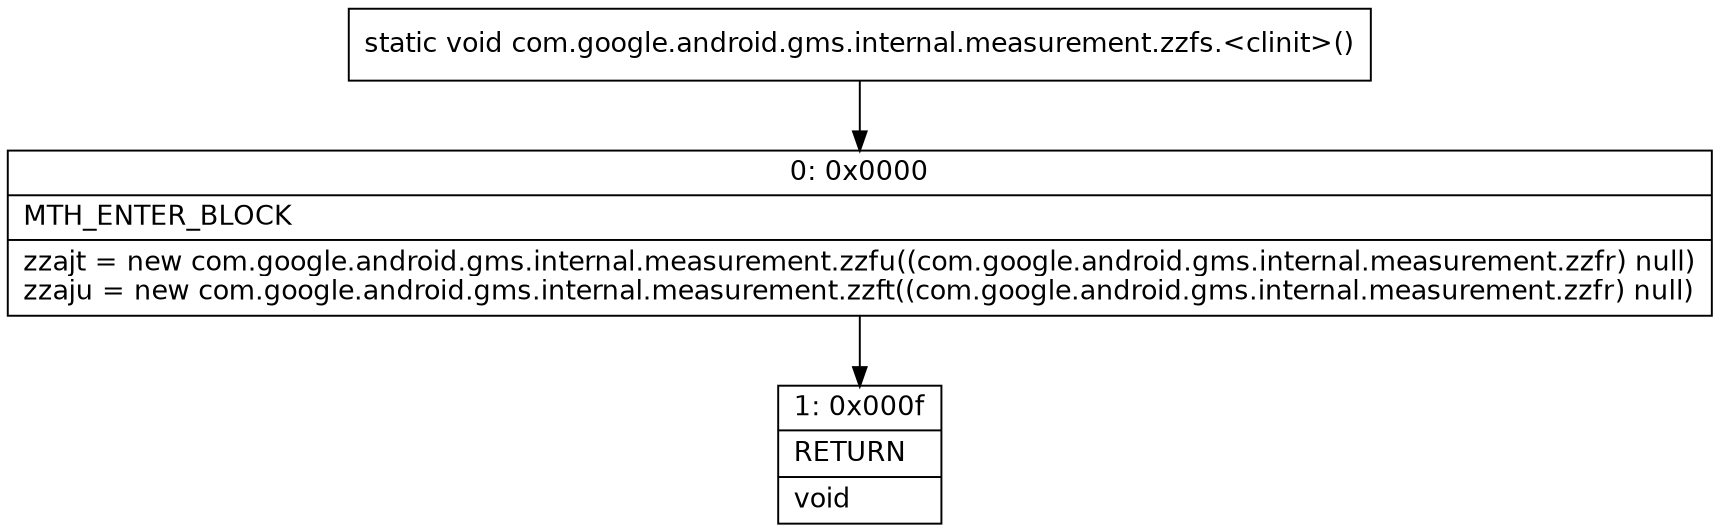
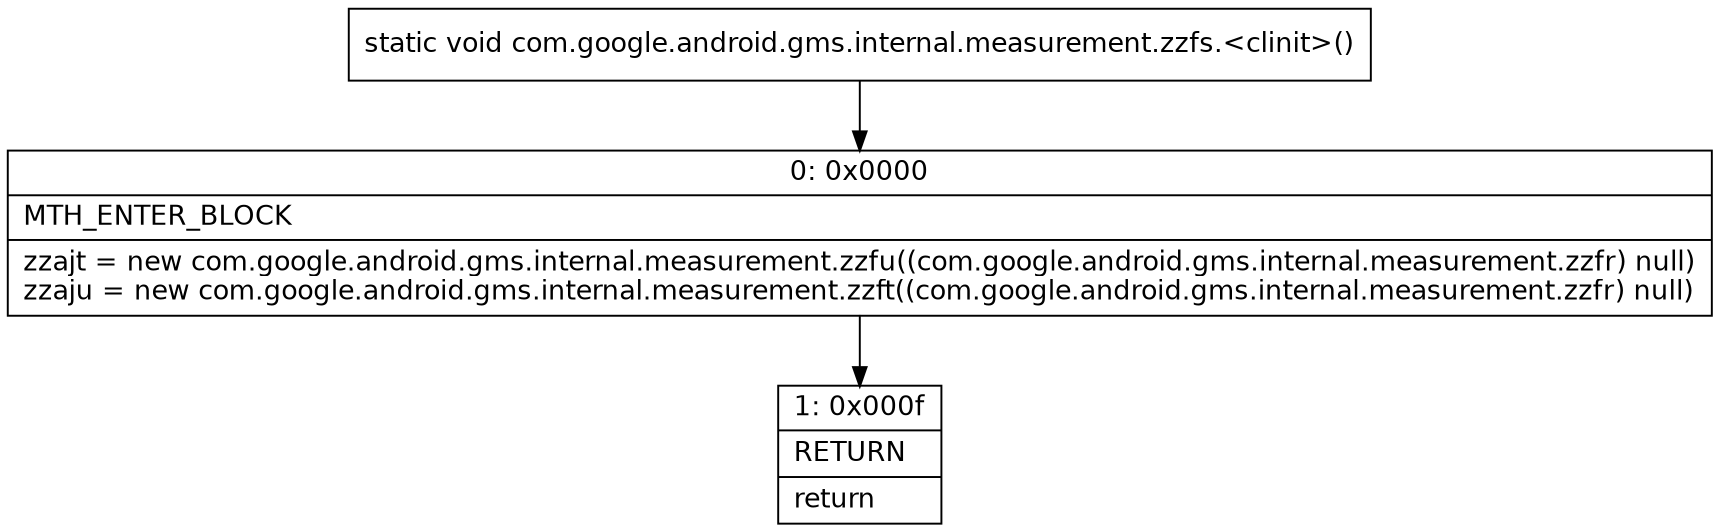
node "1: 0x000f": text "void" -> "return"
